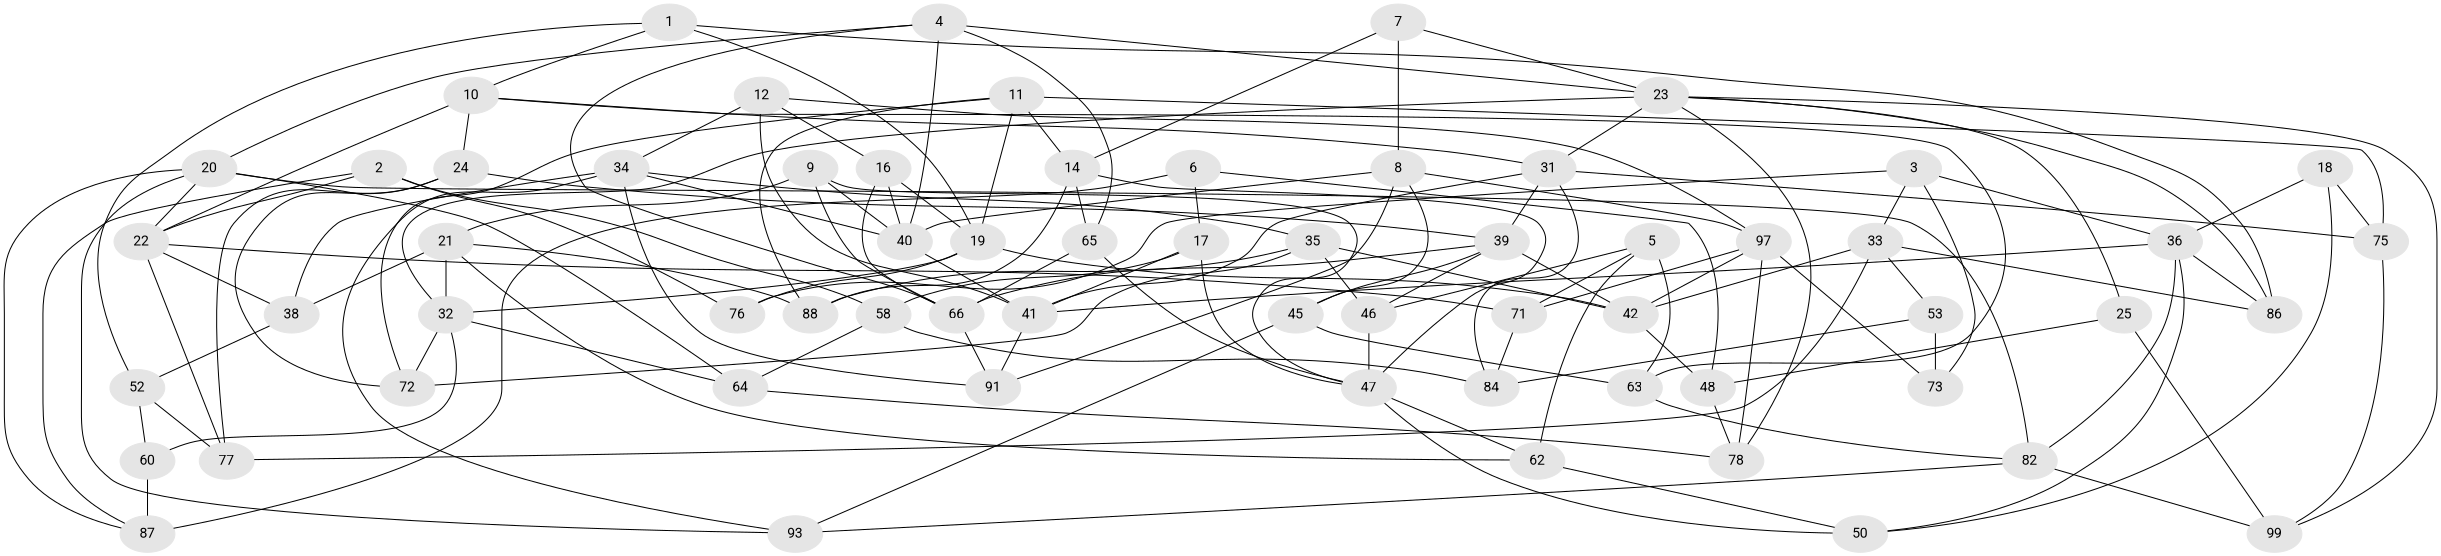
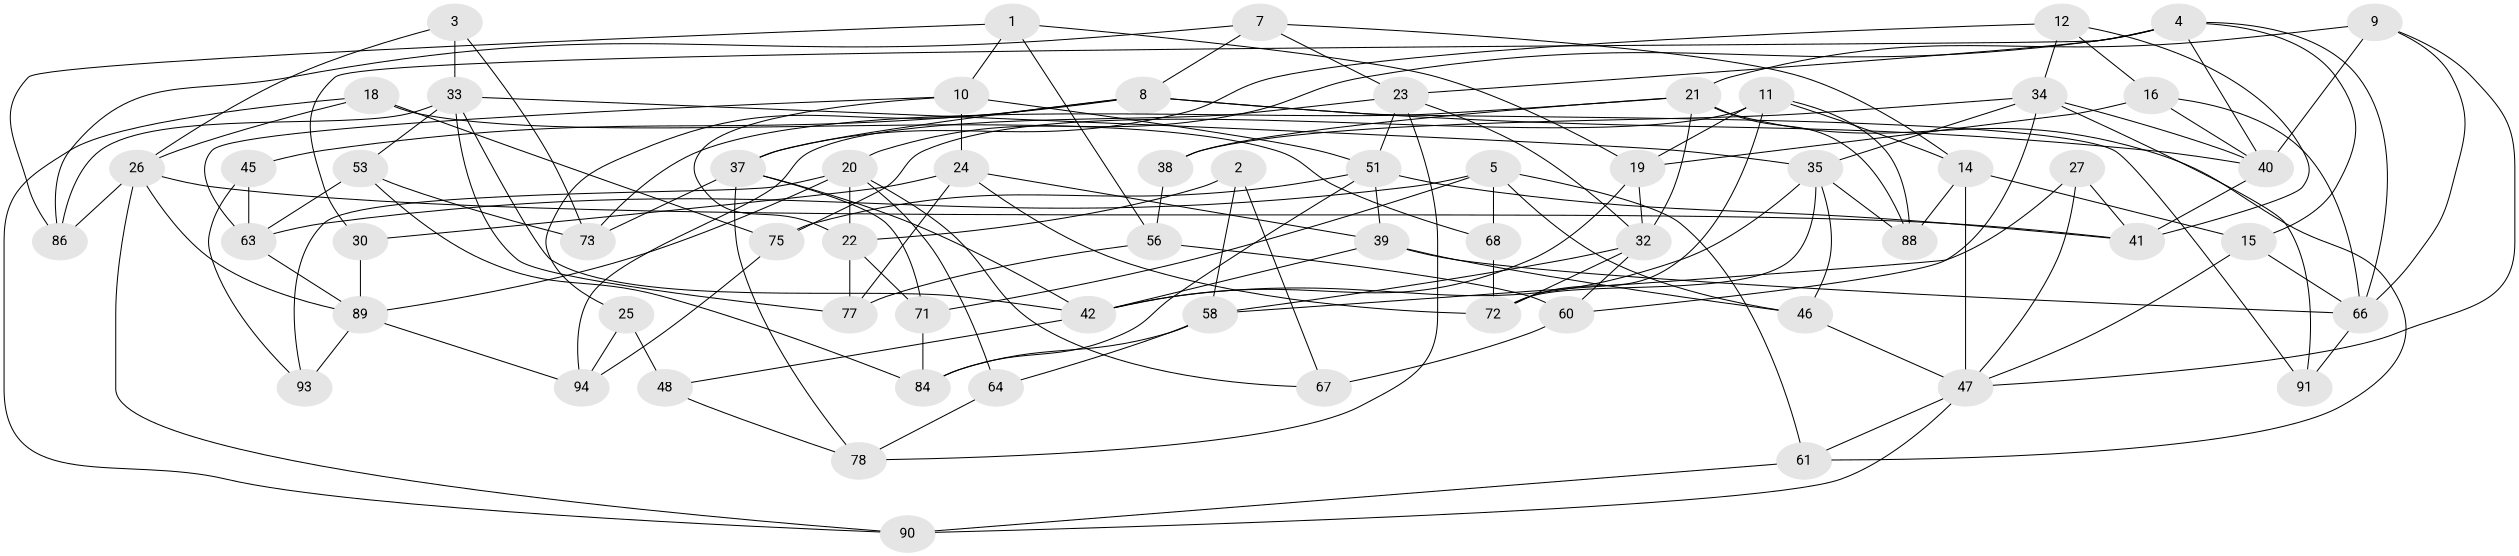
edge "21" -- "73": added
edge "33" -- "35": added
edge "23" -- "86": now "7" -- "86"
edge "23" -- "25": now "8" -- "25"
node "6": removed
node "31": label "31" -> "51"
edge "53" -- "63": added
node "30": added
node "65": label "65" -> "15"
node "17": label "17" -> "27"
node "68": added
node "97": label "97" -> "37"
node "36": label "36" -> "26"
edge "22" -- "38": removed
edge "39" -- "45": removed
node "76": removed
edge "32" -- "64": now "32" -- "58"
edge "41" -- "91": removed
node "52": label "52" -> "56"
edge "34" -- "93": now "34" -- "60"
node "62": label "62" -> "61"
node "82": label "82" -> "89"
node "87": label "87" -> "67"
node "50": label "50" -> "90"
node "99": label "99" -> "94"
